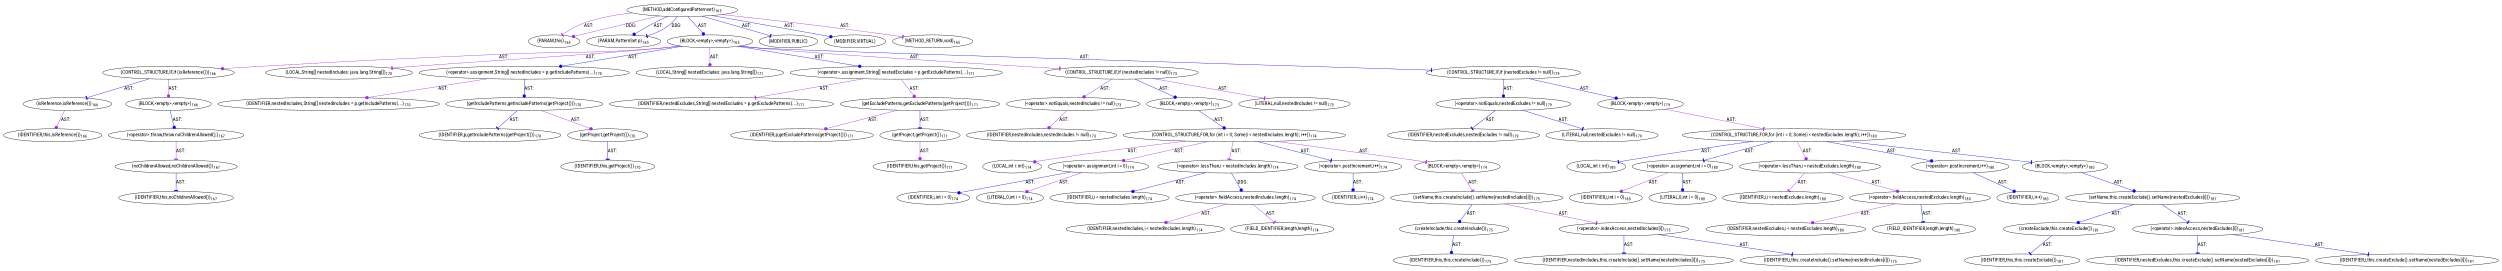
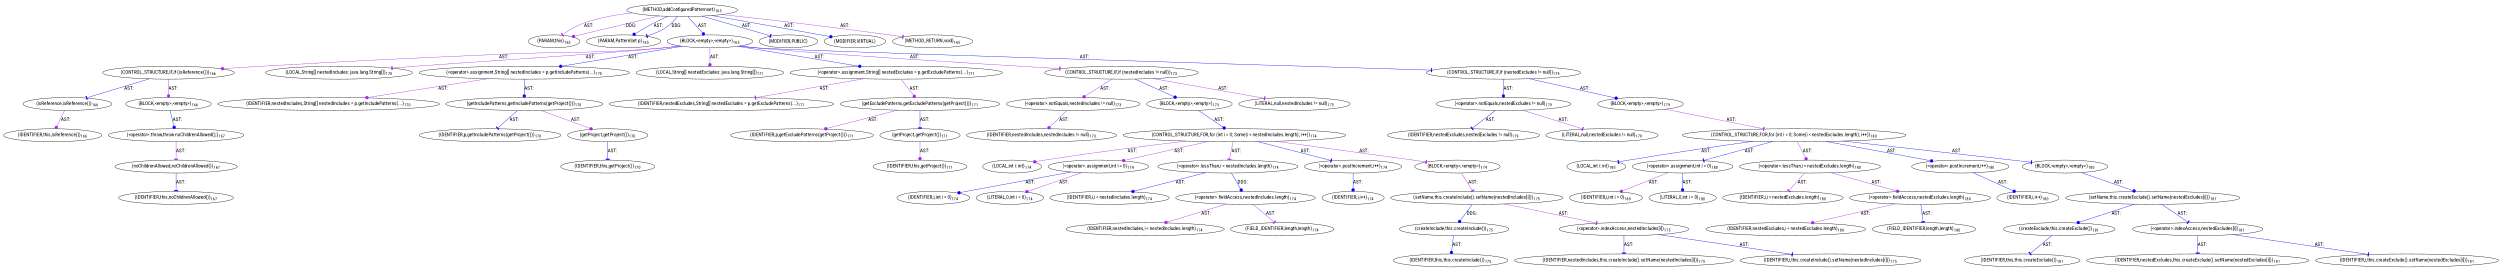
edge "(<operator>.notEquals,nestedExcludes != null)" -> "(LITERAL,null,nestedExcludes != null)": color blue -> purple
edge "(setName,this.createInclude().setName(nestedIncludes[i]))" -> "(createInclude,this.createInclude())": label "AST: " -> "DDG: "
